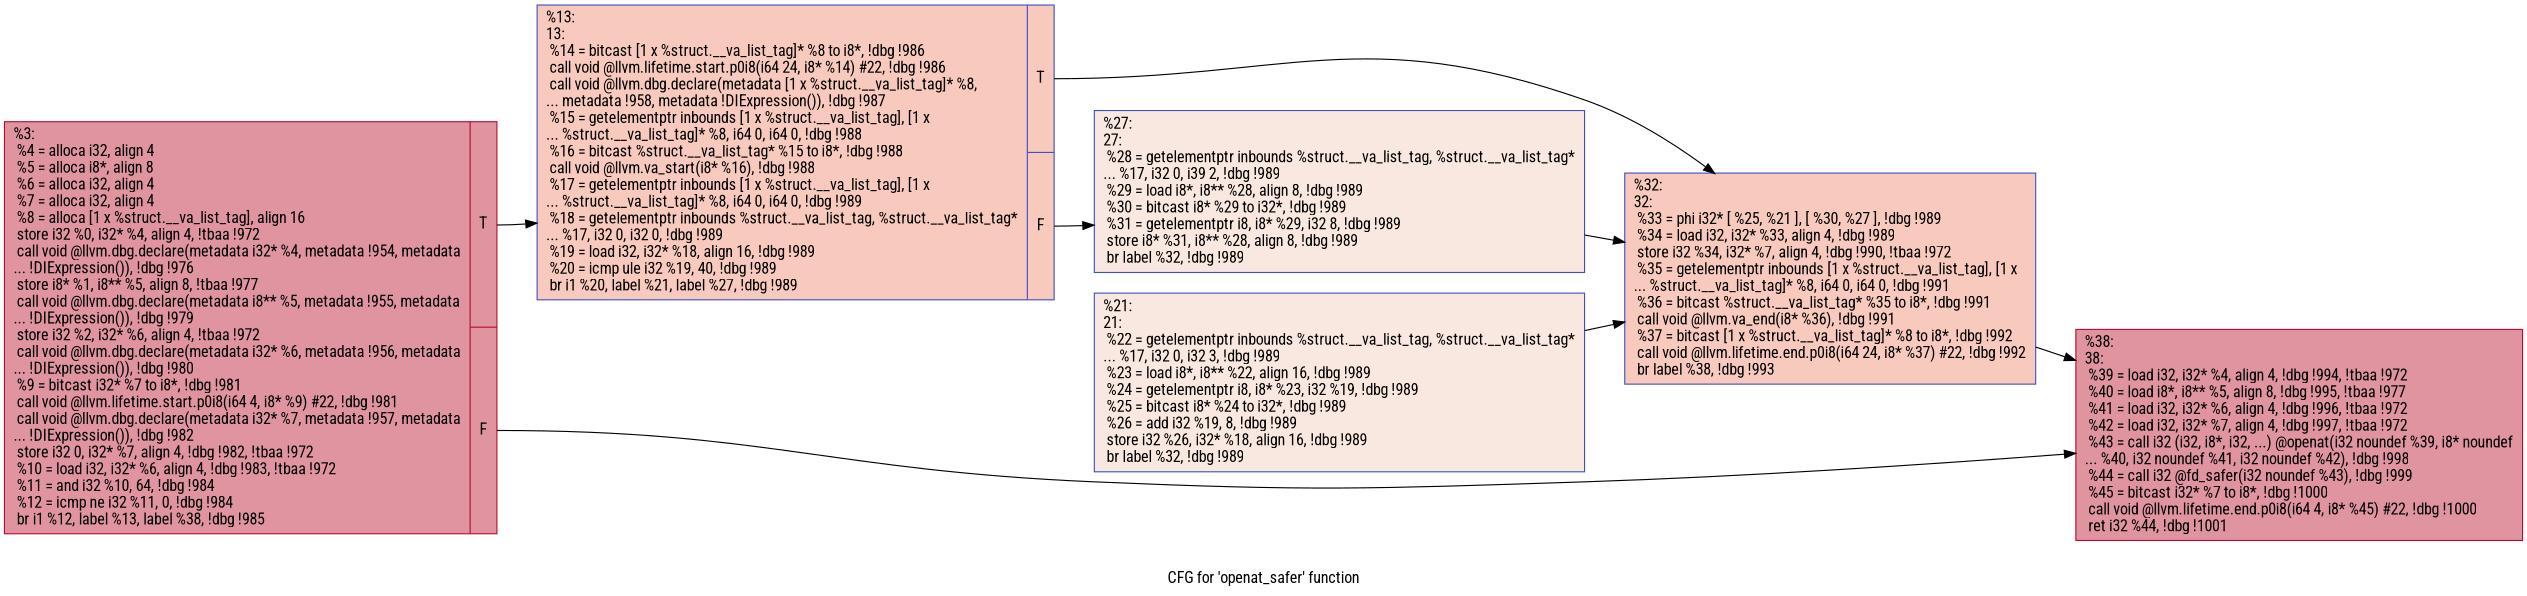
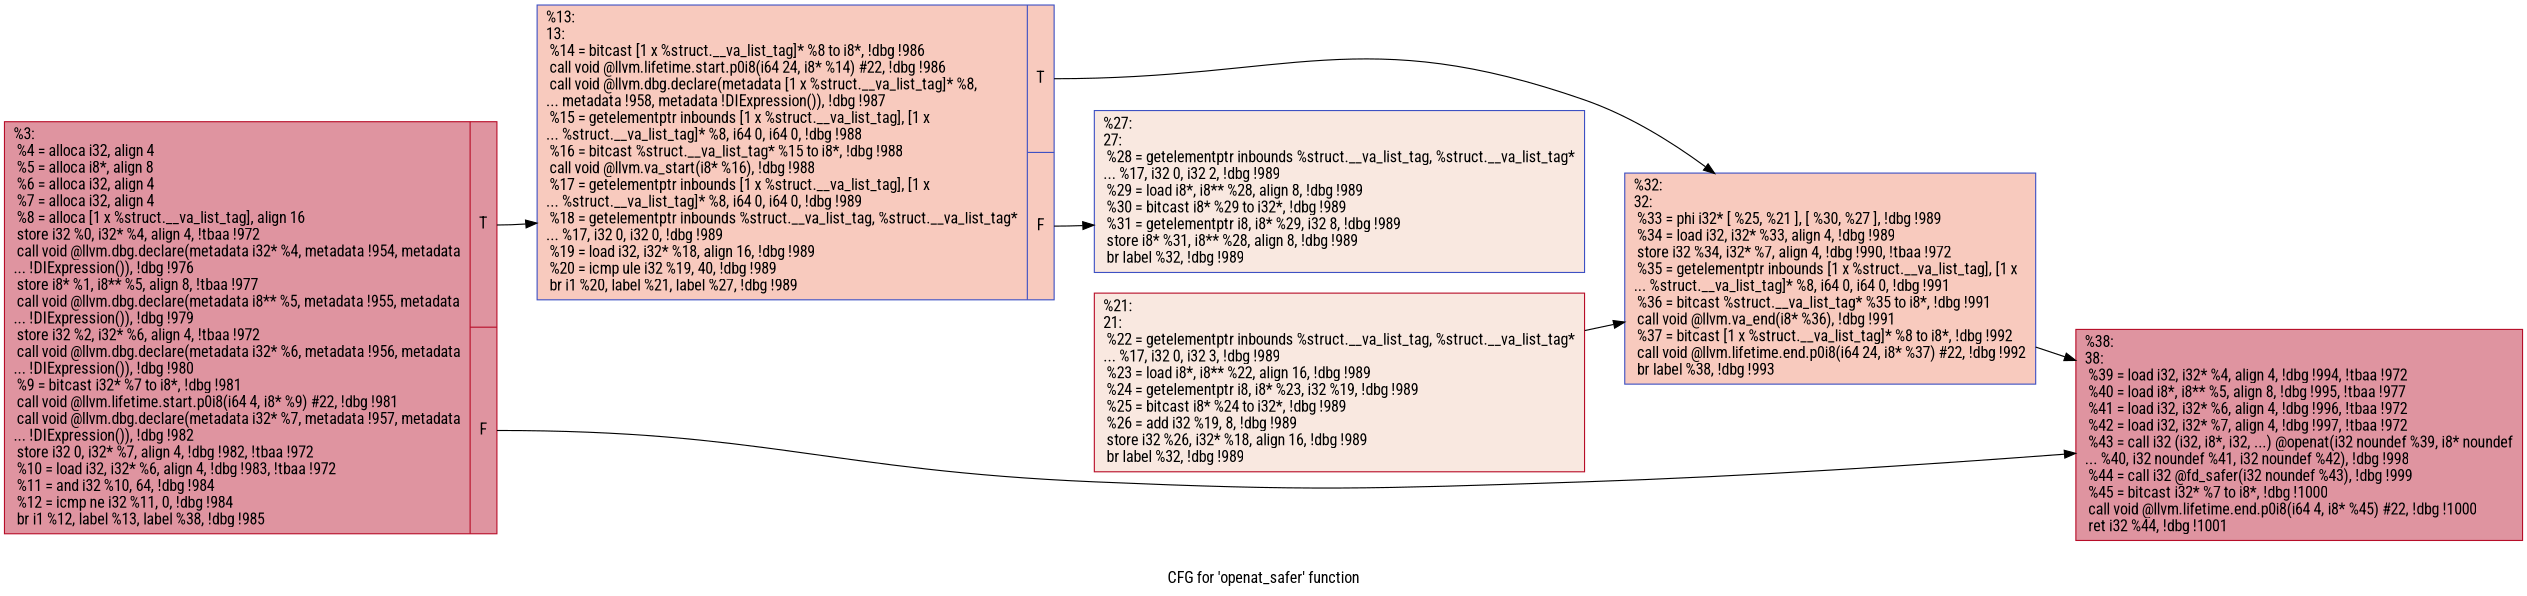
node "%27:": text "... %17, i32 0, i39 2, !dbg !989" -> "... %17, i32 0, i32 2, !dbg !989"
edge "%27:" -> "%32:": removed
node "%21:": color #3d50c3ff -> #b70d28ff
